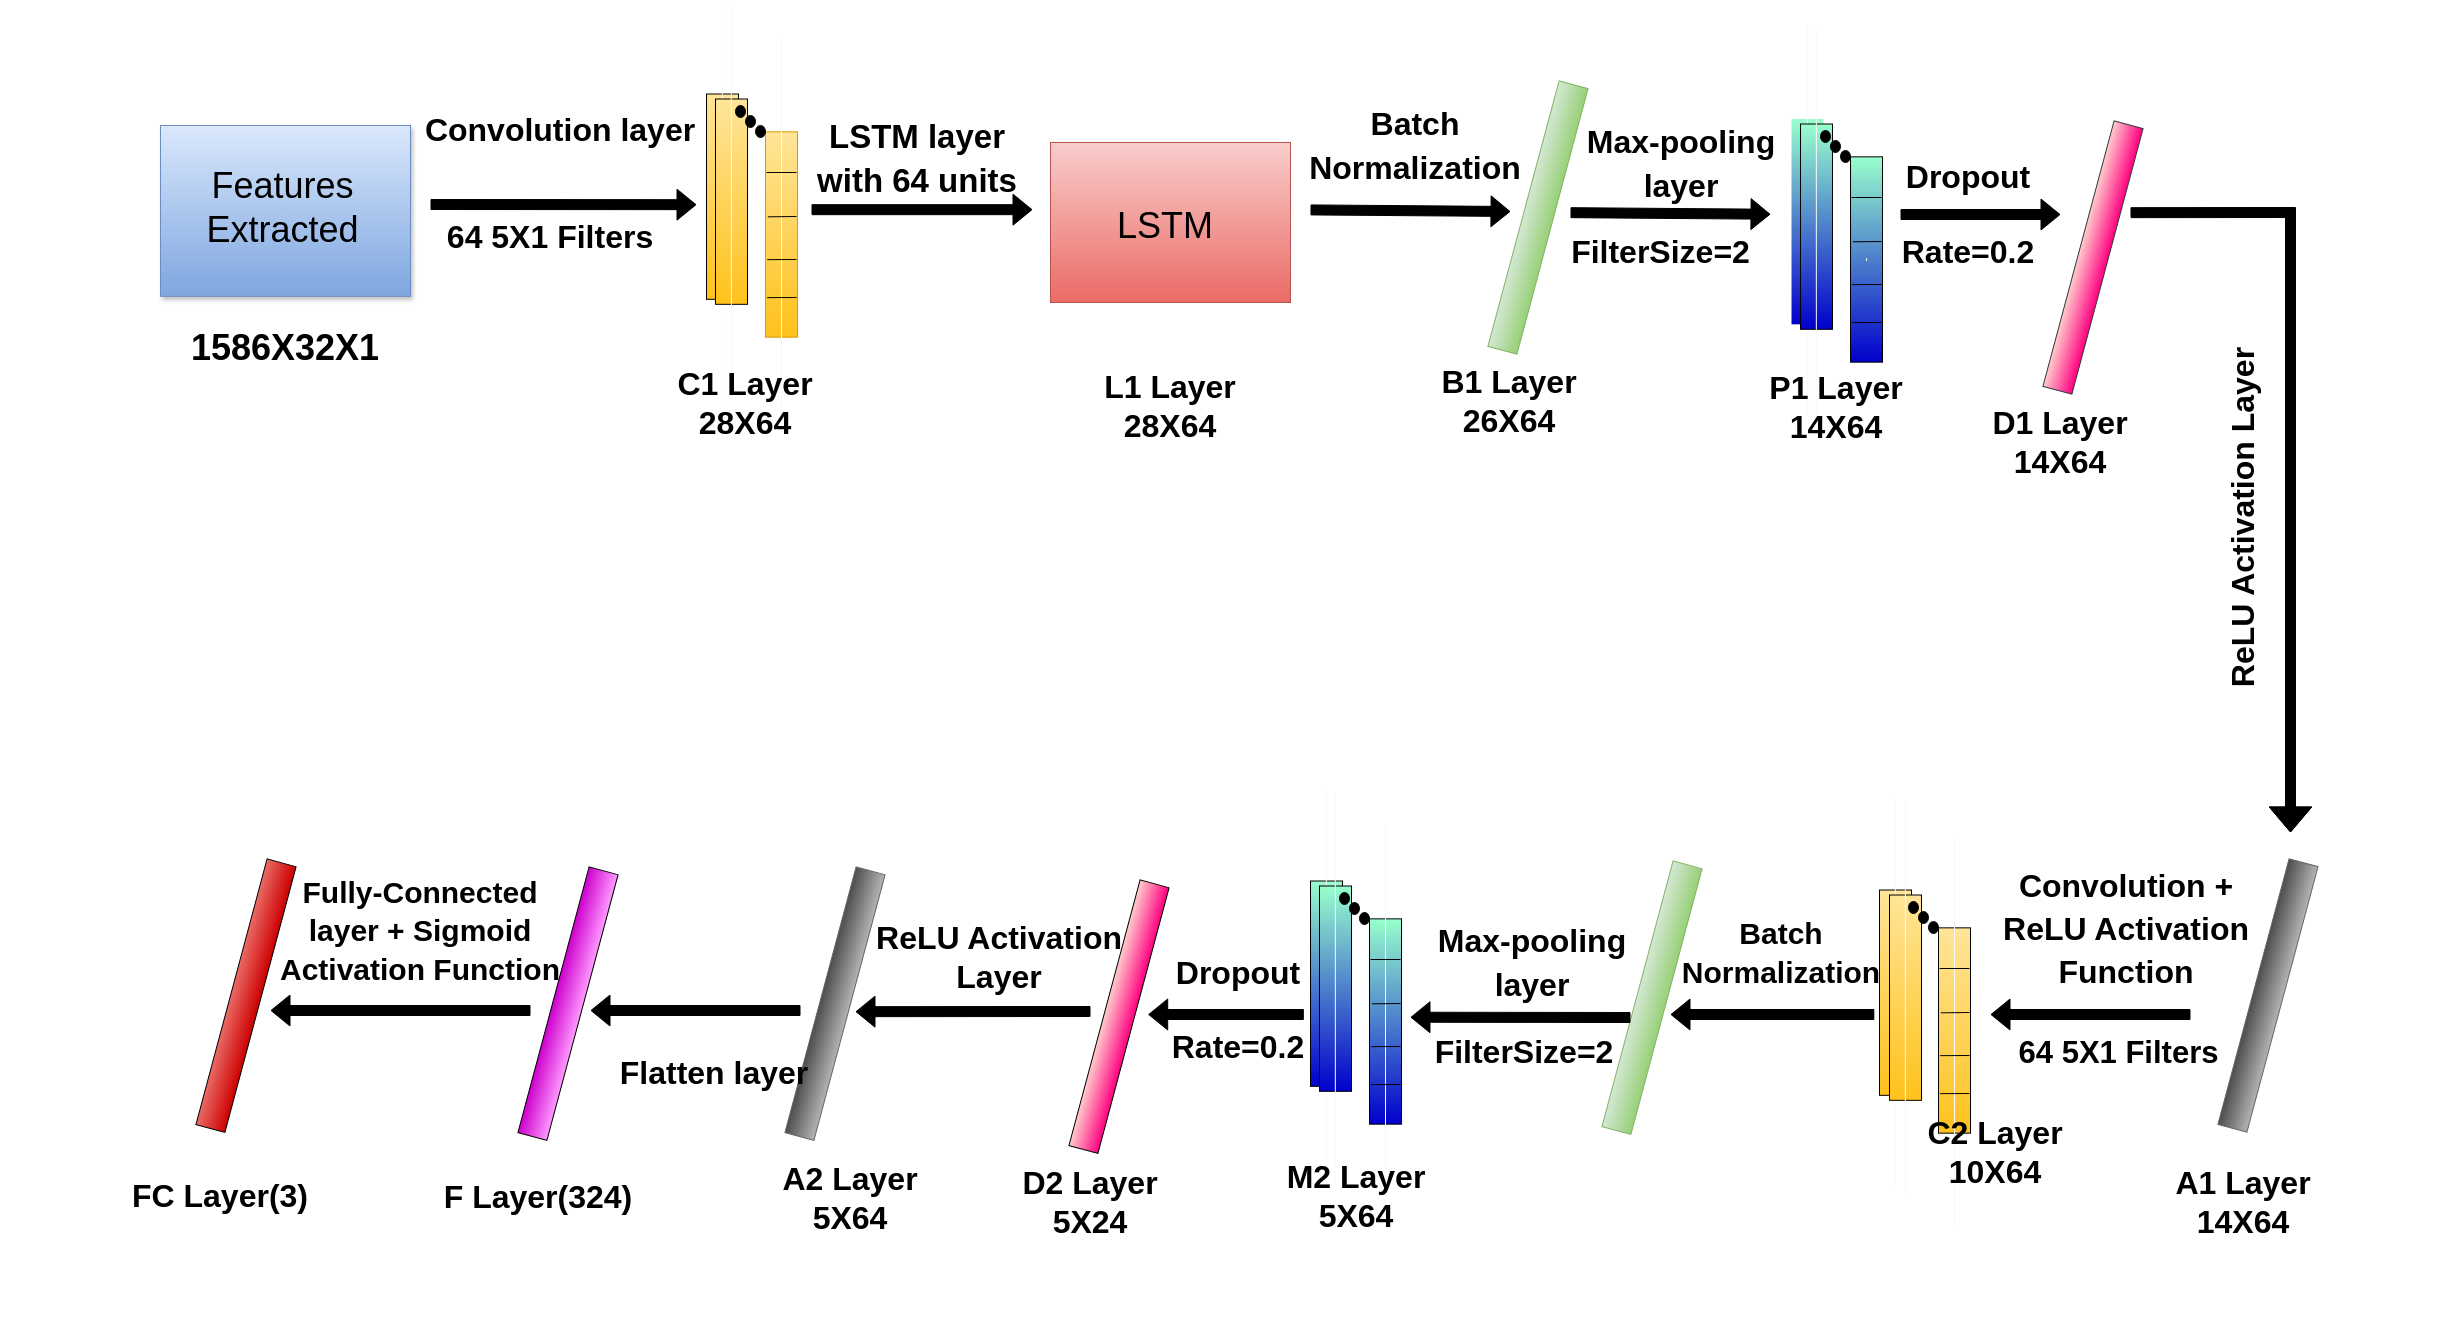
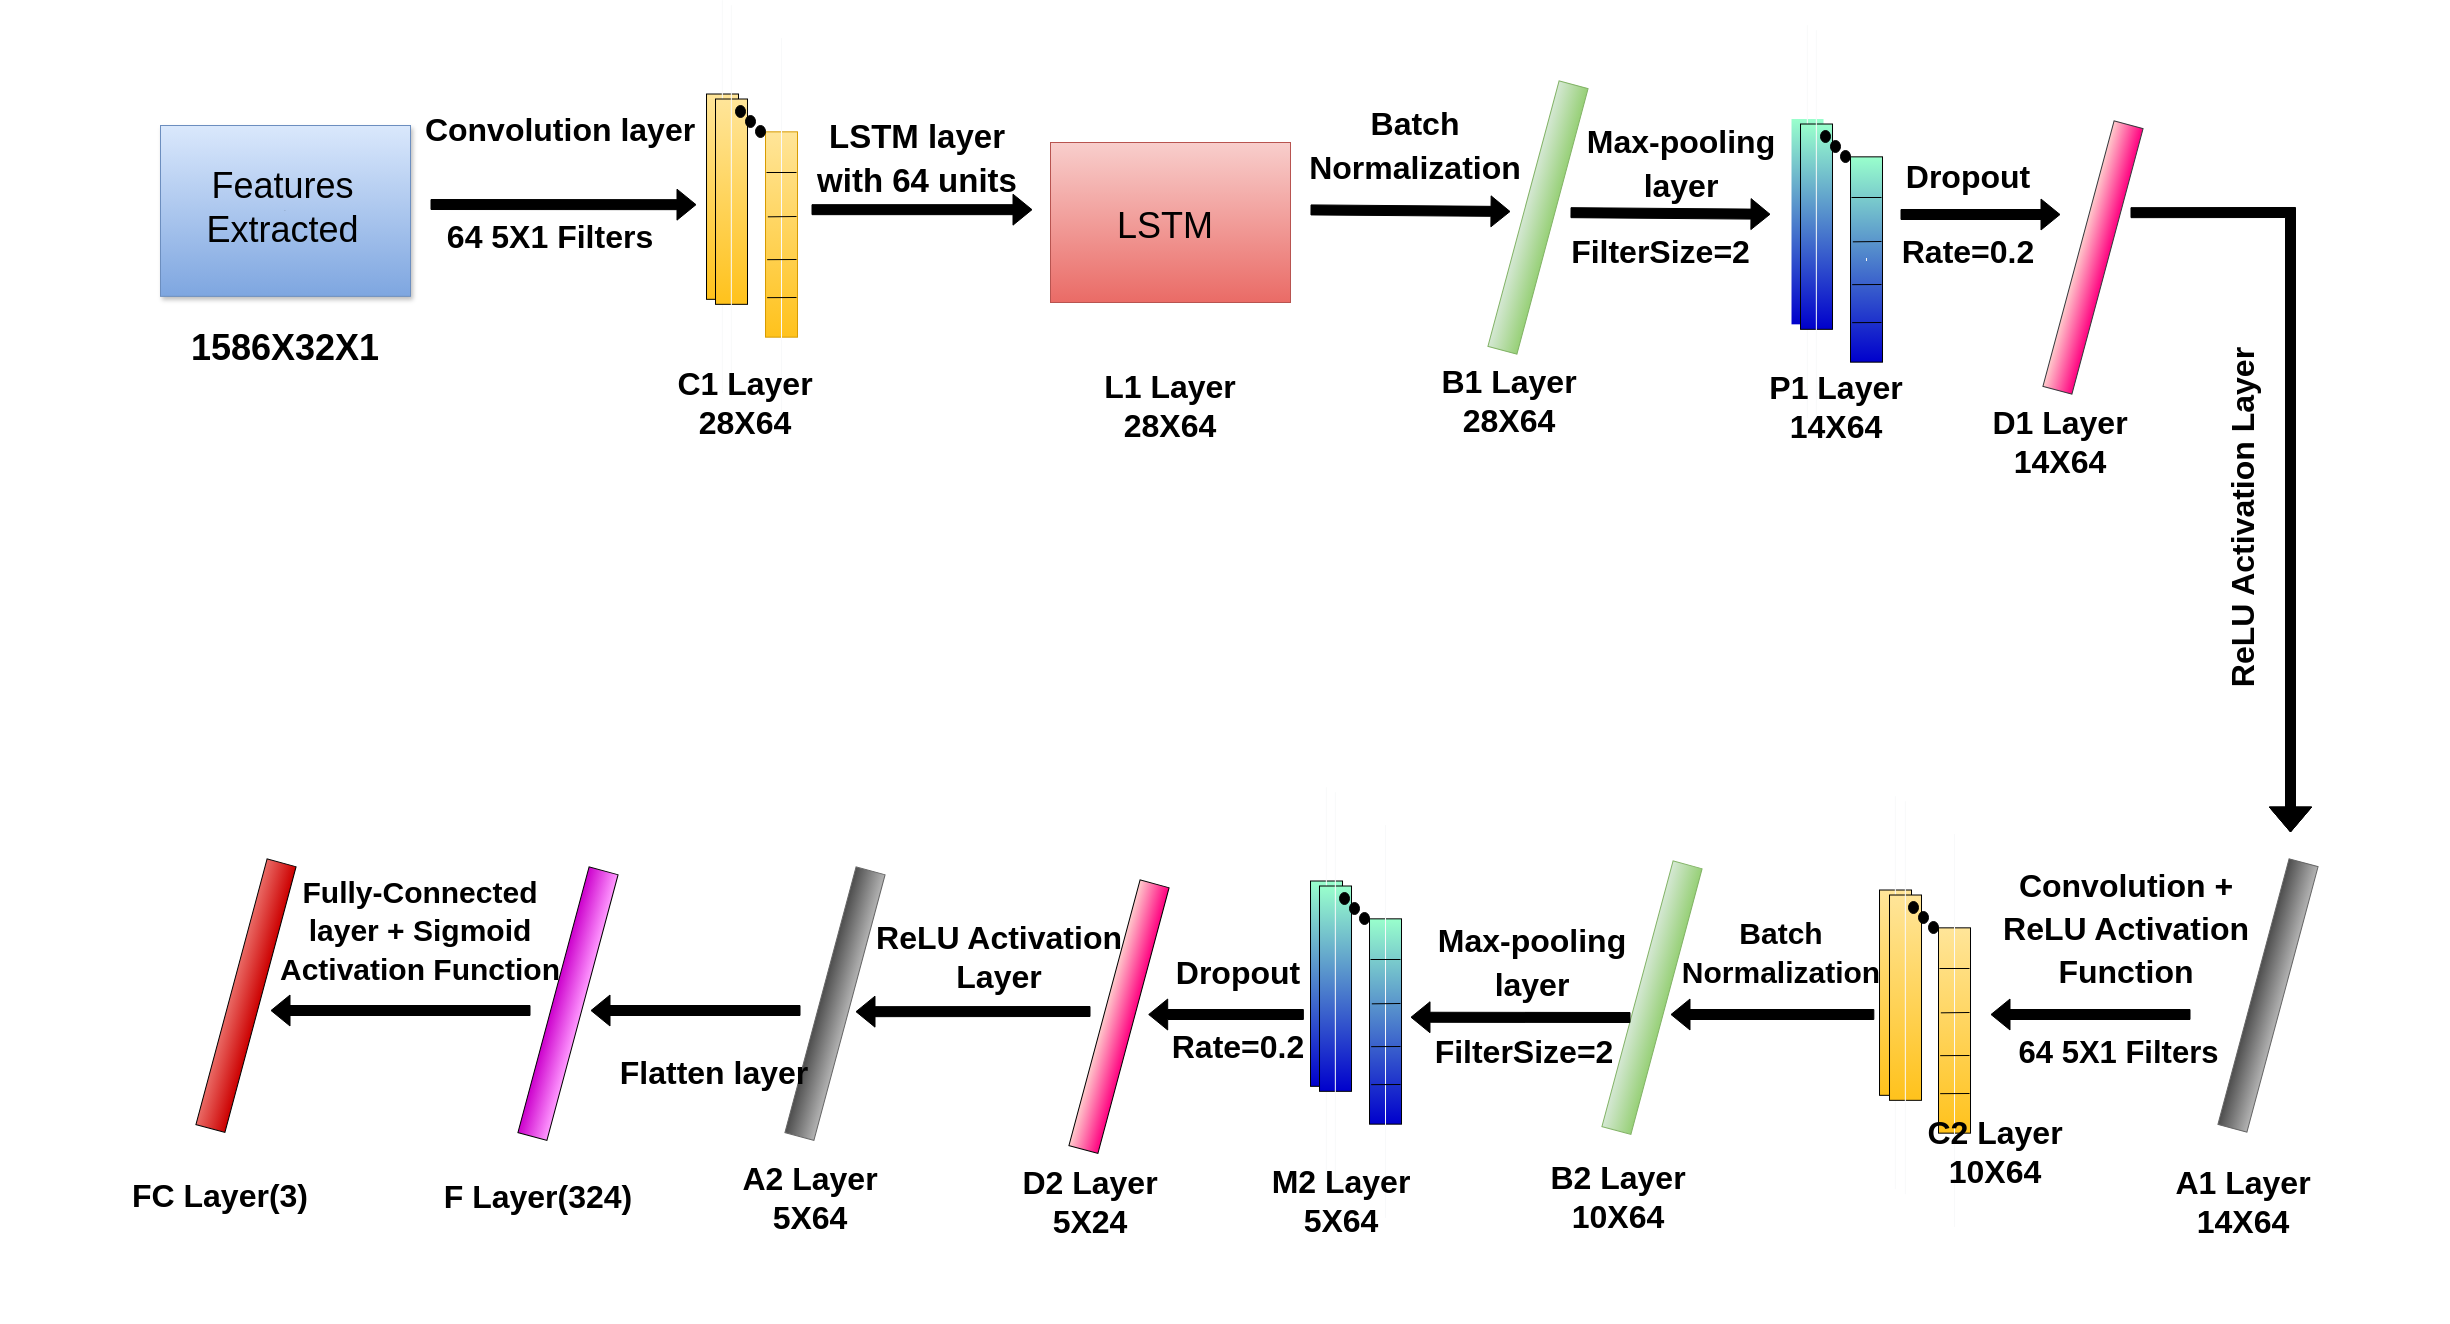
node "B1 Layer 26X64": label "B1 Layer 26X64" -> "B1 Layer 28X64"
node "M2 Layer 5X64": moved (1357, 1197) -> (1342, 1202)
node "B2 Layer 10X64": added
node "A2 Layer 5X64": moved (851, 1199) -> (811, 1199)
